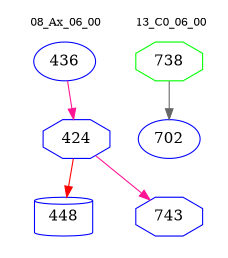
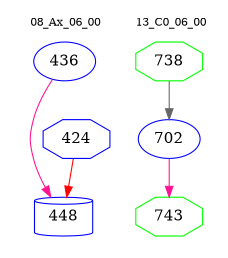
edge "436" -> "424": now "436" -> "448"
edge "424" -> "743": now "702" -> "743"
node "743": color blue -> green
